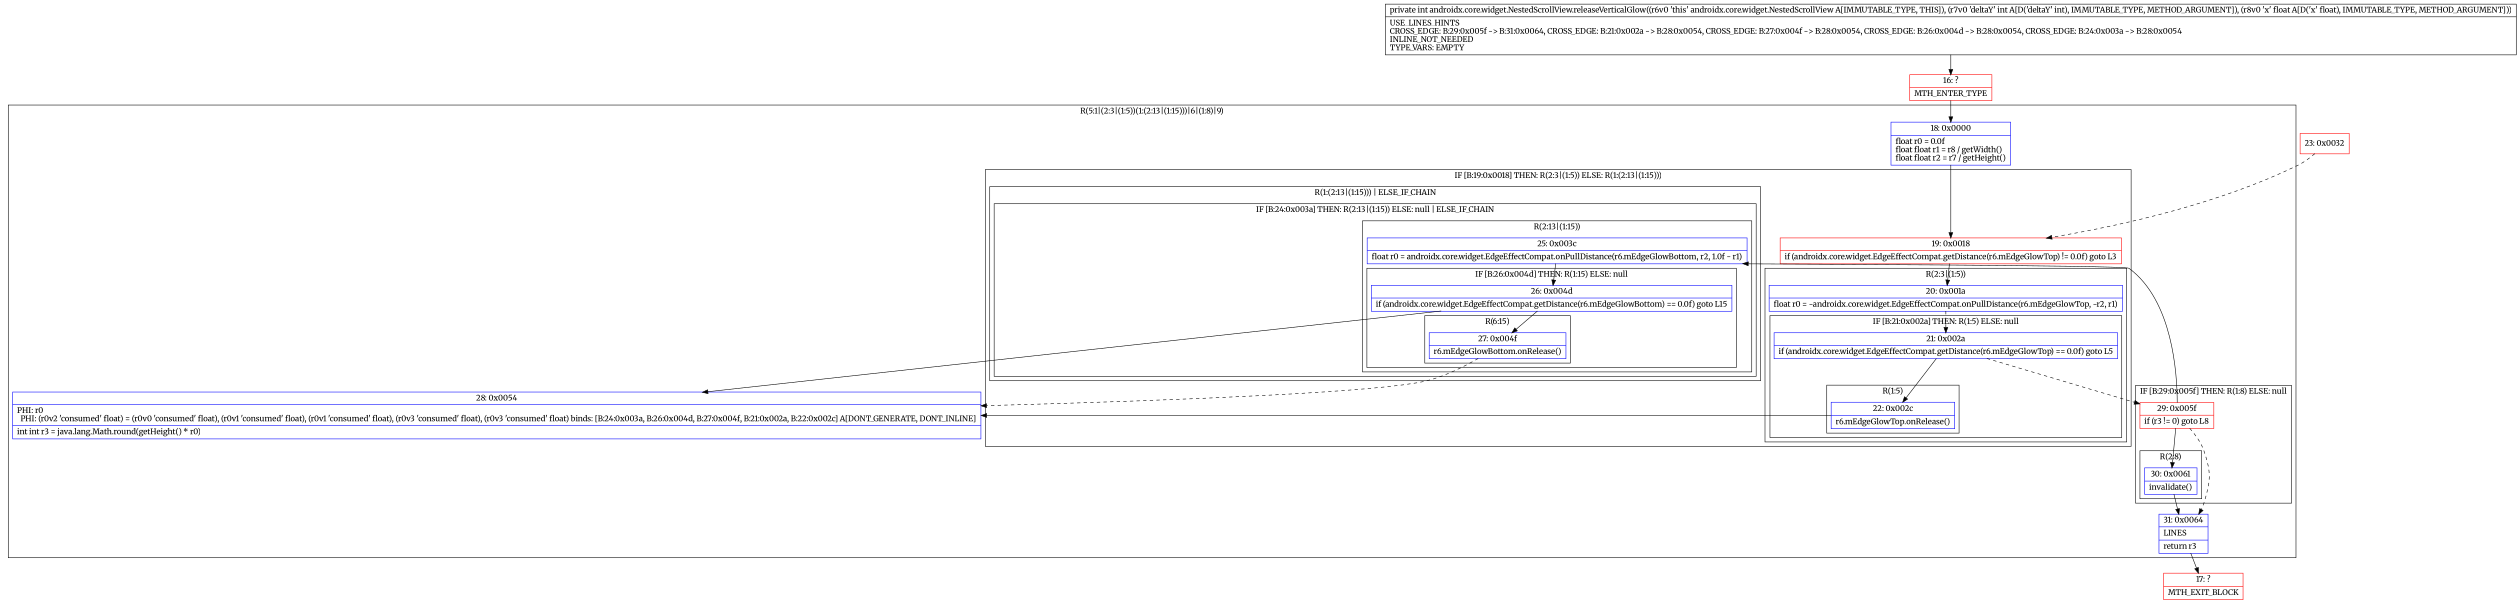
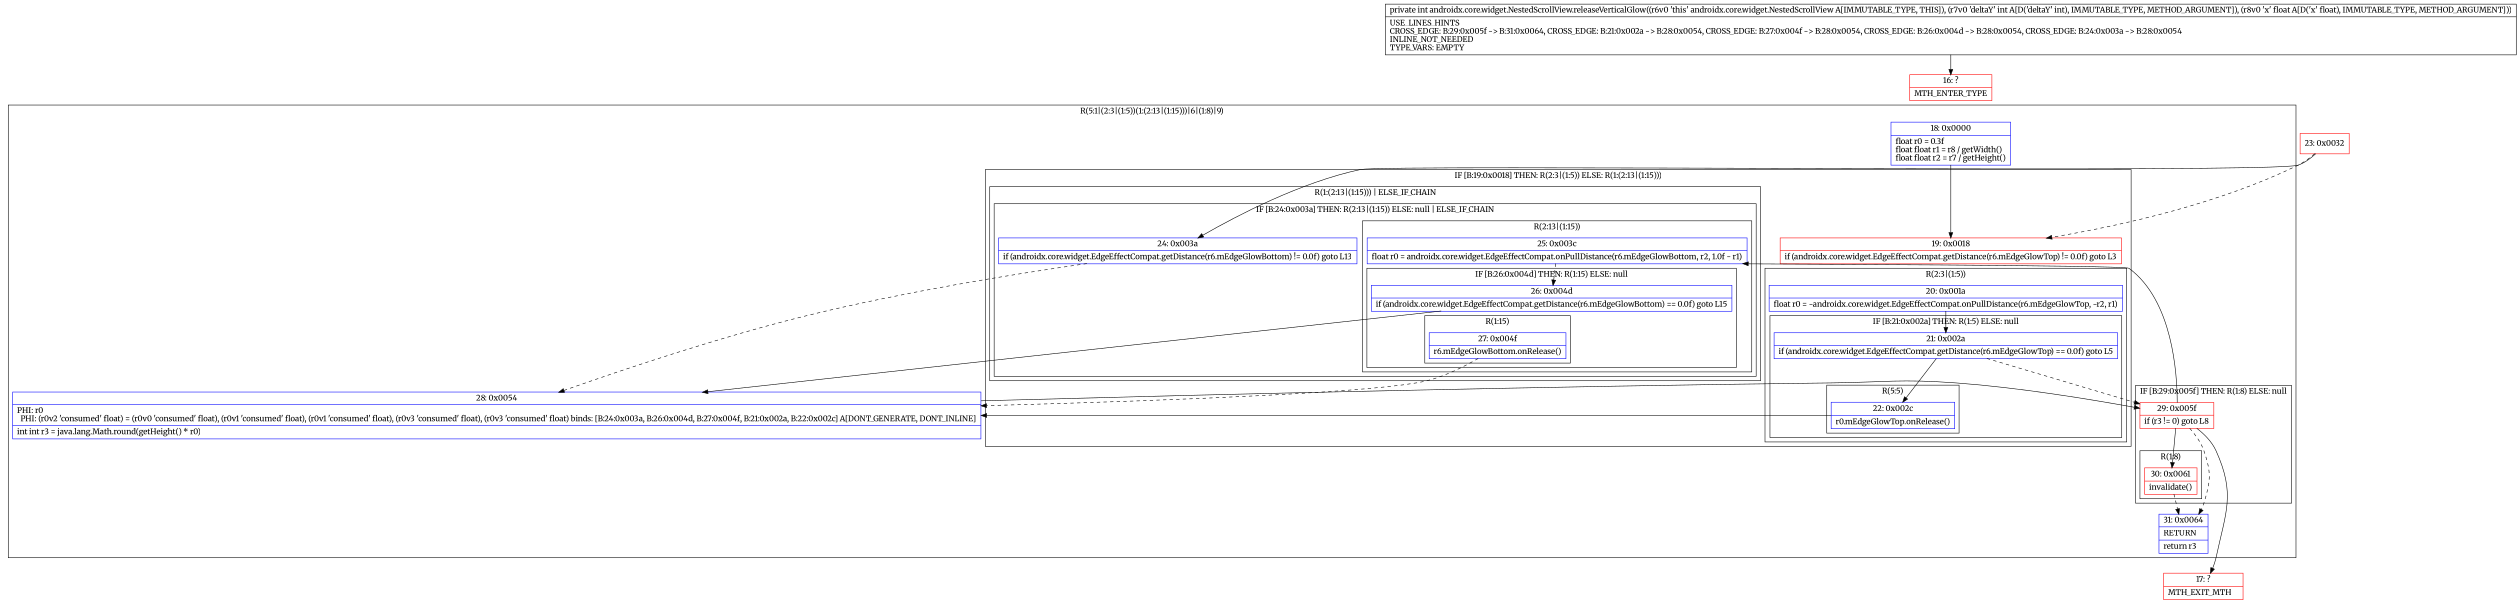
edge "16: ?" -> "18: 0x0000": removed
node "18: 0x0000": text "float r0 = 0.0f" -> "float r0 = 0.3f"
node "24: 0x003a": added
edge "25: 0x003c" -> "26: 0x004d": style solid -> dashed
edge "19: 0x0018" -> "20: 0x001a": removed
edge "20: 0x001a" -> "21: 0x002a": style dashed -> solid
edge "26: 0x004d" -> "27: 0x004f": removed
cluster "R(6:15)": label "R(6:15)" -> "R(1:15)"
edge "28: 0x0054" -> "29: 0x005f": added
cluster "R(1:5)": label "R(1:5)" -> "R(5:5)"
node "22: 0x002c": text "r6.mEdgeGlowTop.onRelease()" -> "r0.mEdgeGlowTop.onRelease()"
cluster "R(2:8)": label "R(2:8)" -> "R(1:8)"
node "30: 0x0061": color blue -> red
edge "30: 0x0061" -> "31: 0x0064": style solid -> dashed
node "31: 0x0064": text "LINES" -> "RETURN"
edge "31: 0x0064" -> "17: ?": now "29: 0x005f" -> "17: ?"
node "17: ?": text "MTH_EXIT_BLOCK" -> "MTH_EXIT_MTH"
